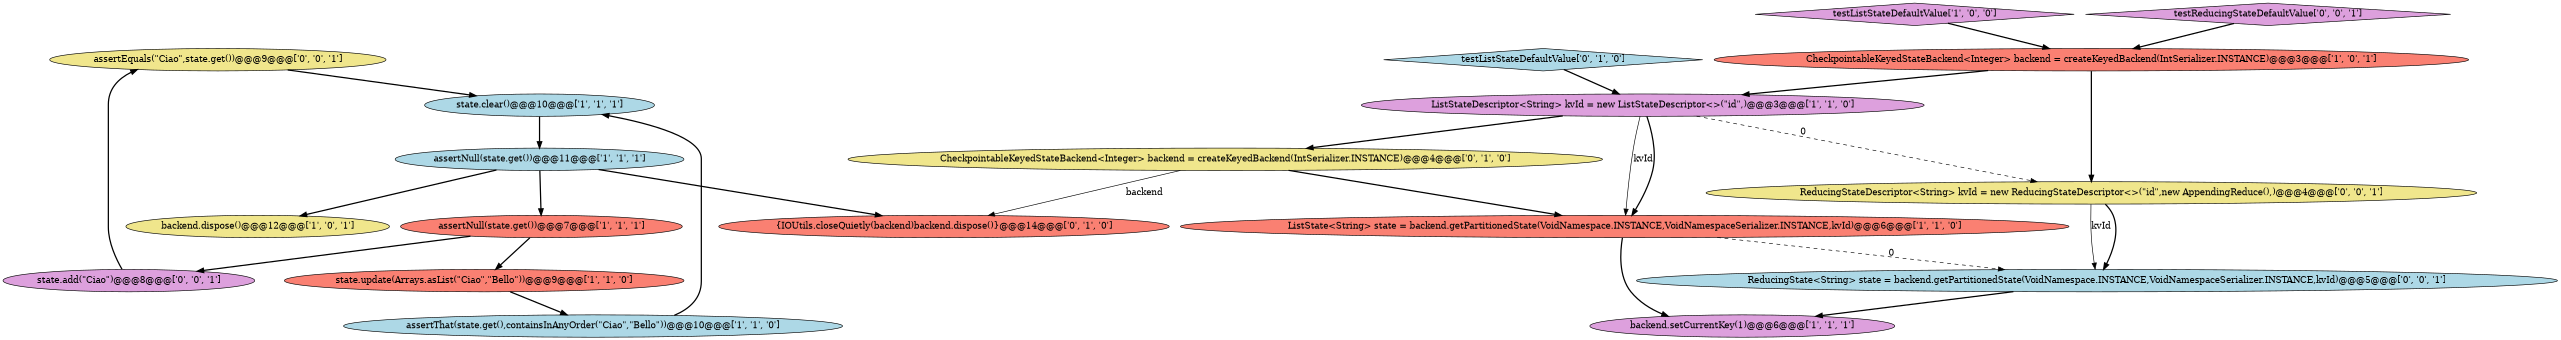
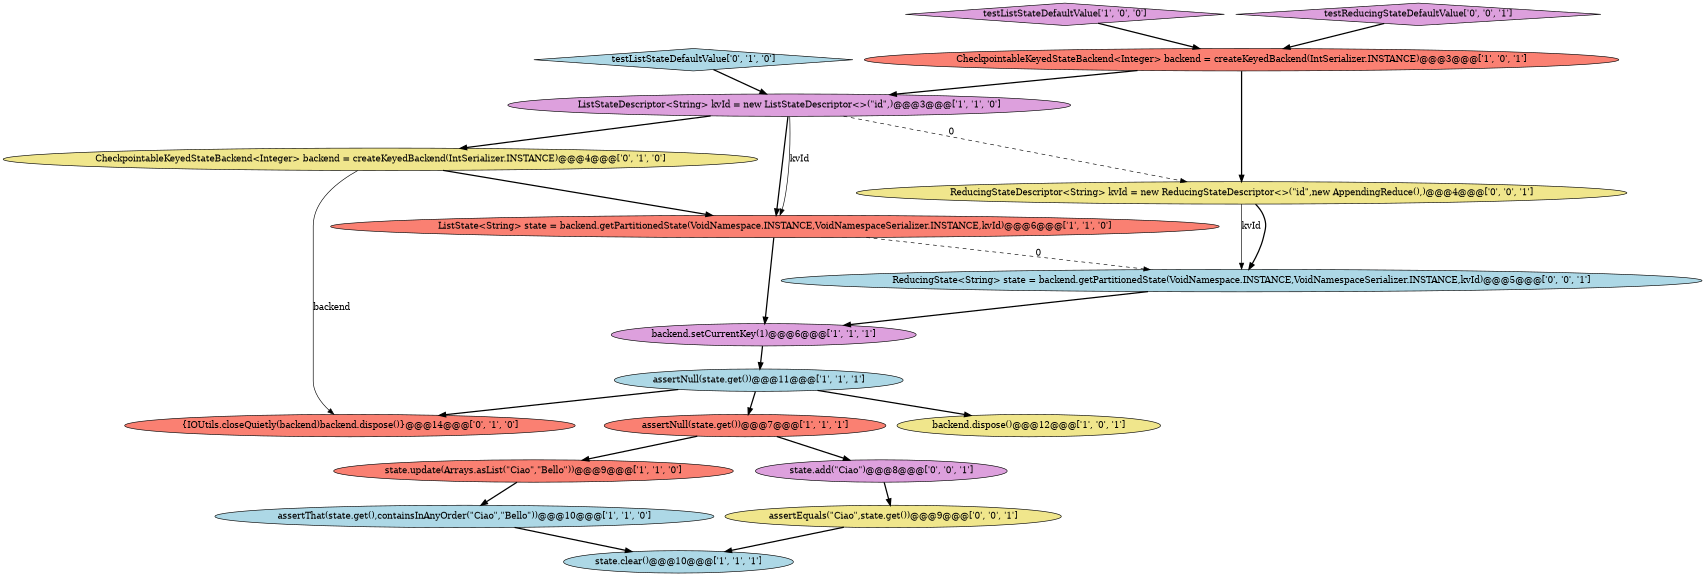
edge "state.clear()@@@10@@@['1', '1', '1']" -> "assertNull(state.get())@@@11@@@['1', '1', '1']": now "backend.setCurrentKey(1)@@@6@@@['1', '1', '1']" -> "assertNull(state.get())@@@11@@@['1', '1', '1']"
